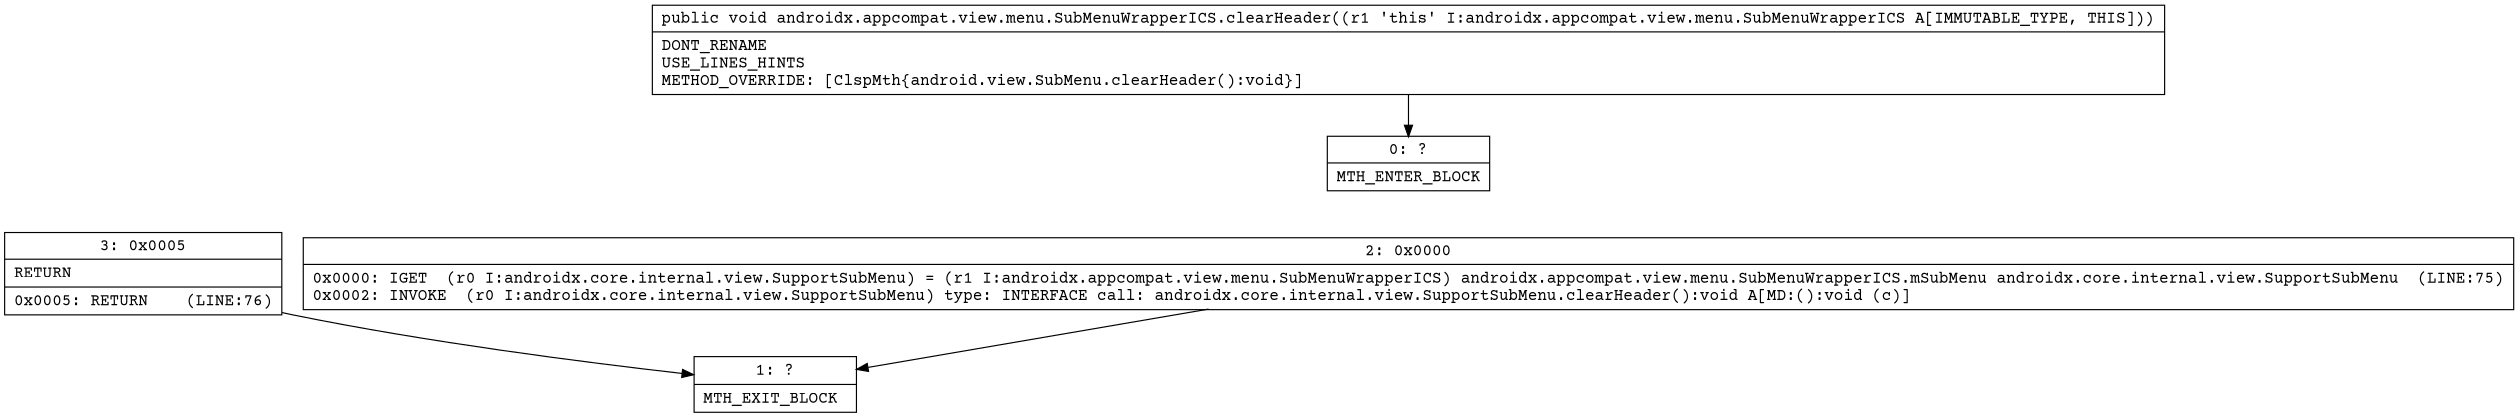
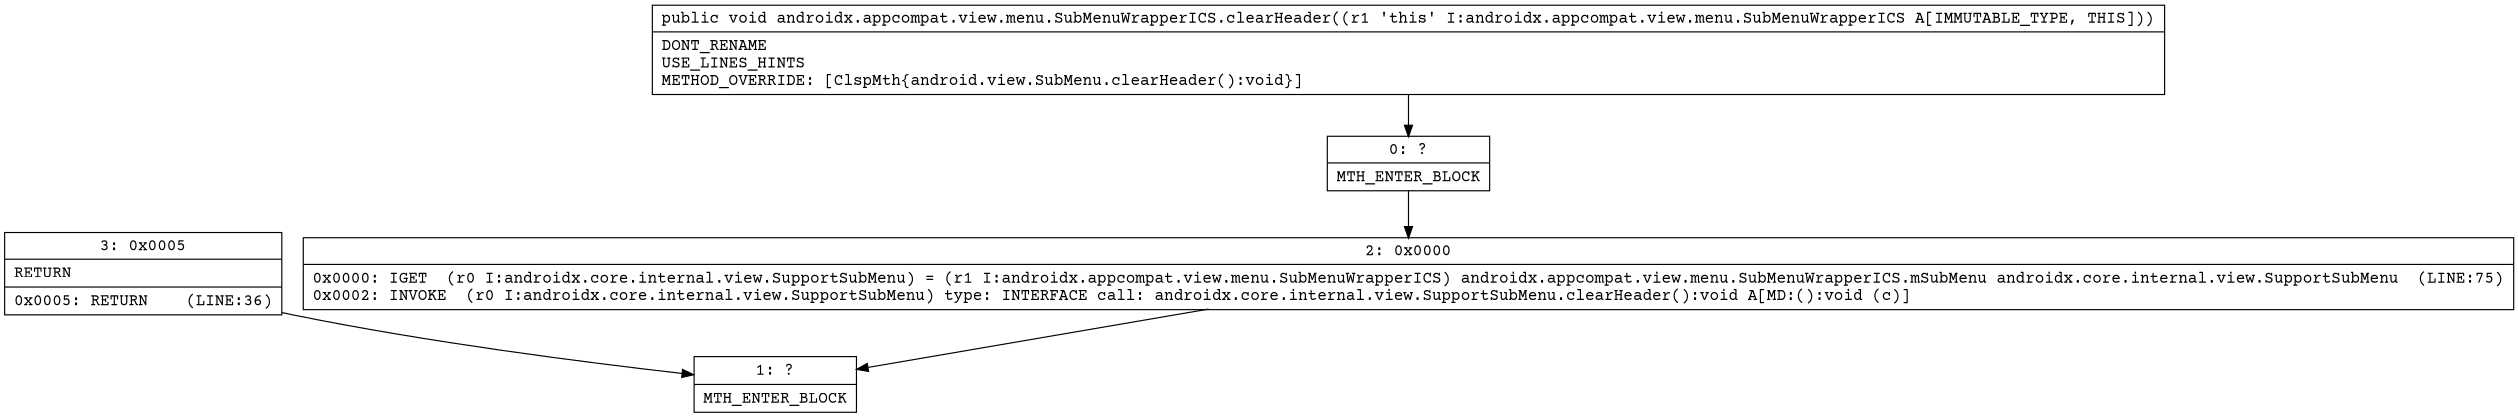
edge "0: ?" -> "2: 0x0000": added
node "3: 0x0005": text "0x0005: RETURN    (LINE:76)" -> "0x0005: RETURN    (LINE:36)"
node "1: ?": text "MTH_EXIT_BLOCK" -> "MTH_ENTER_BLOCK"
